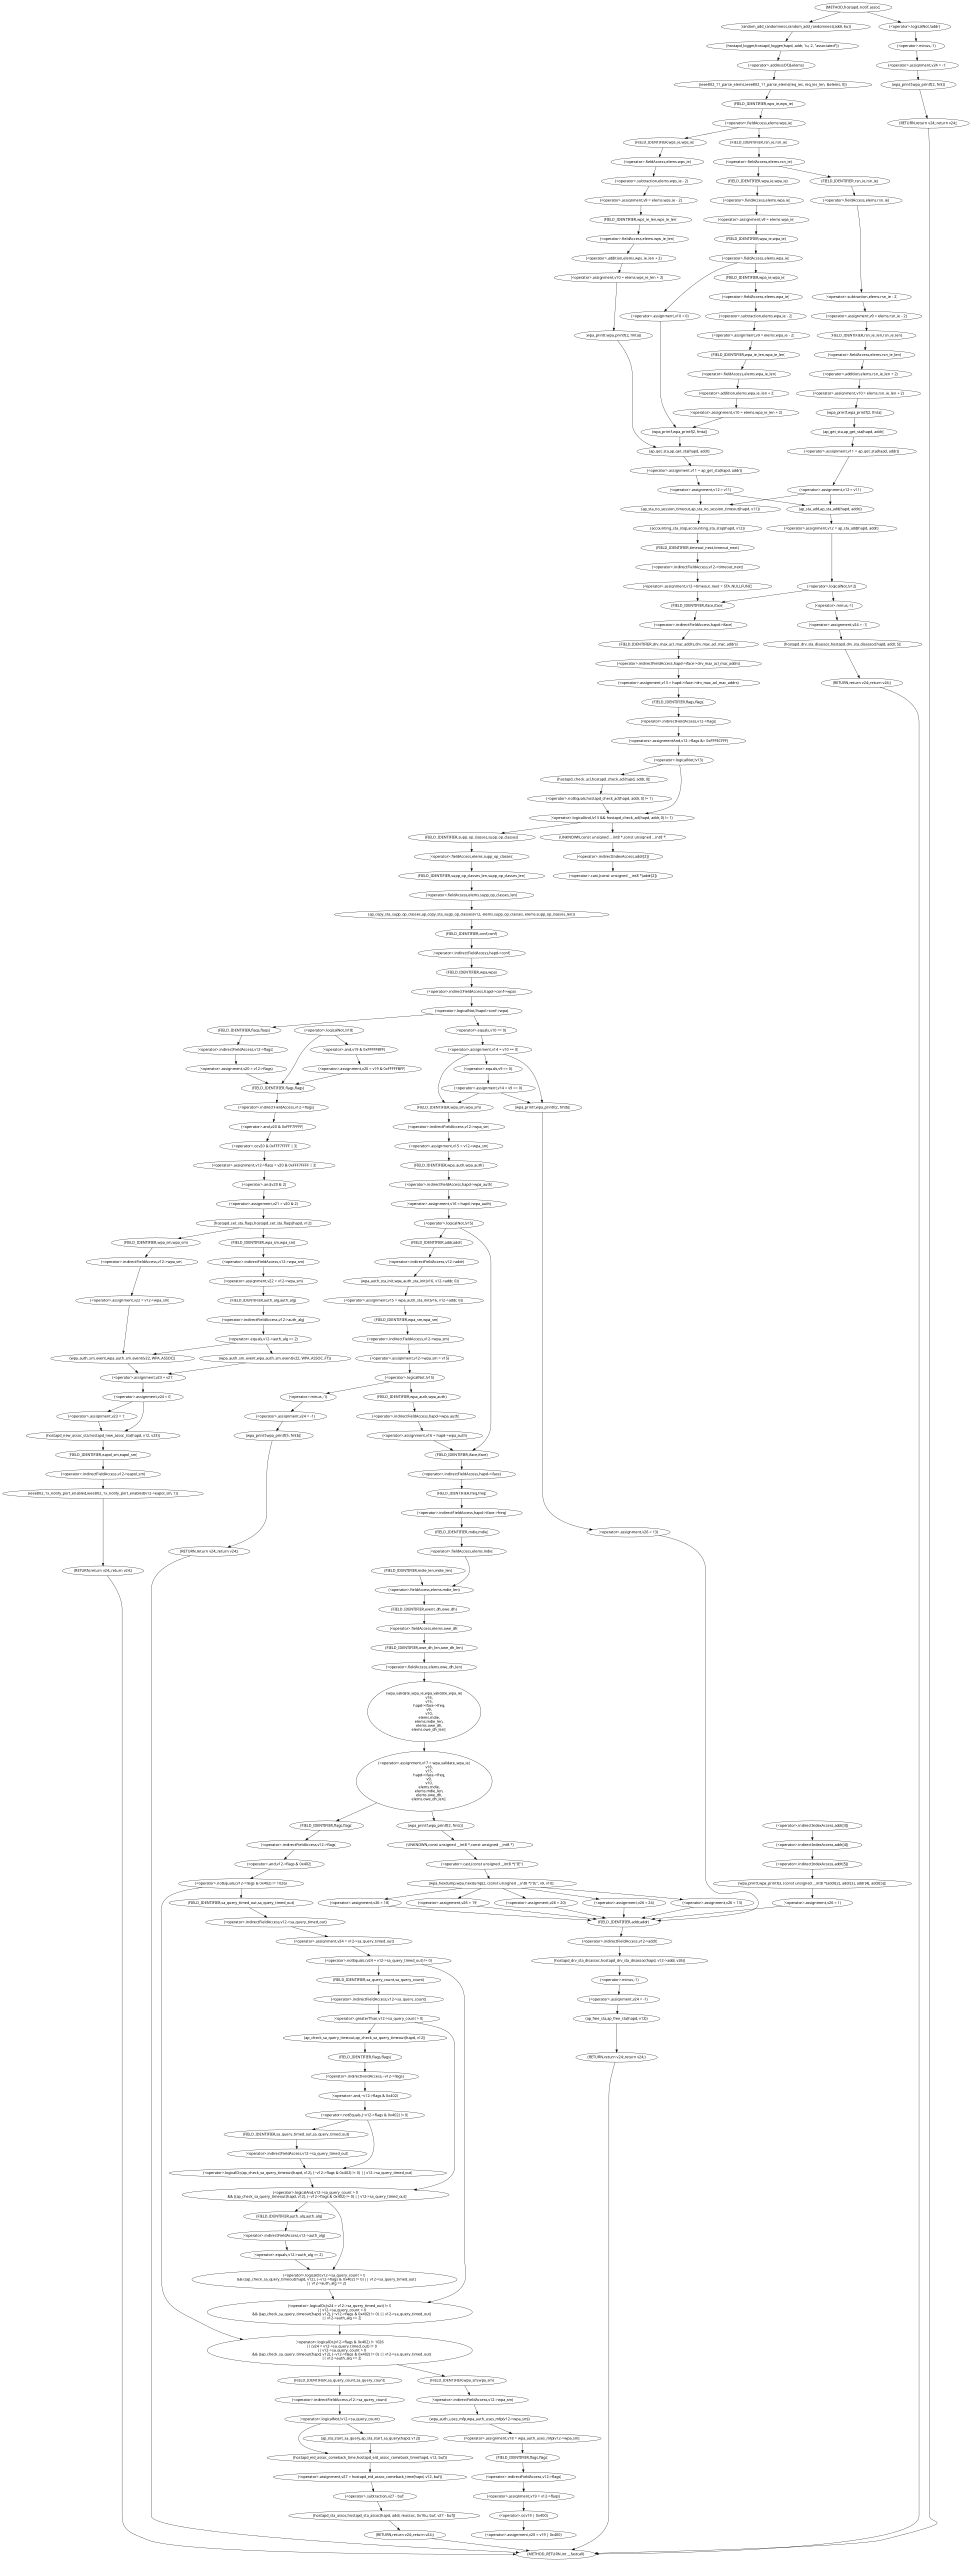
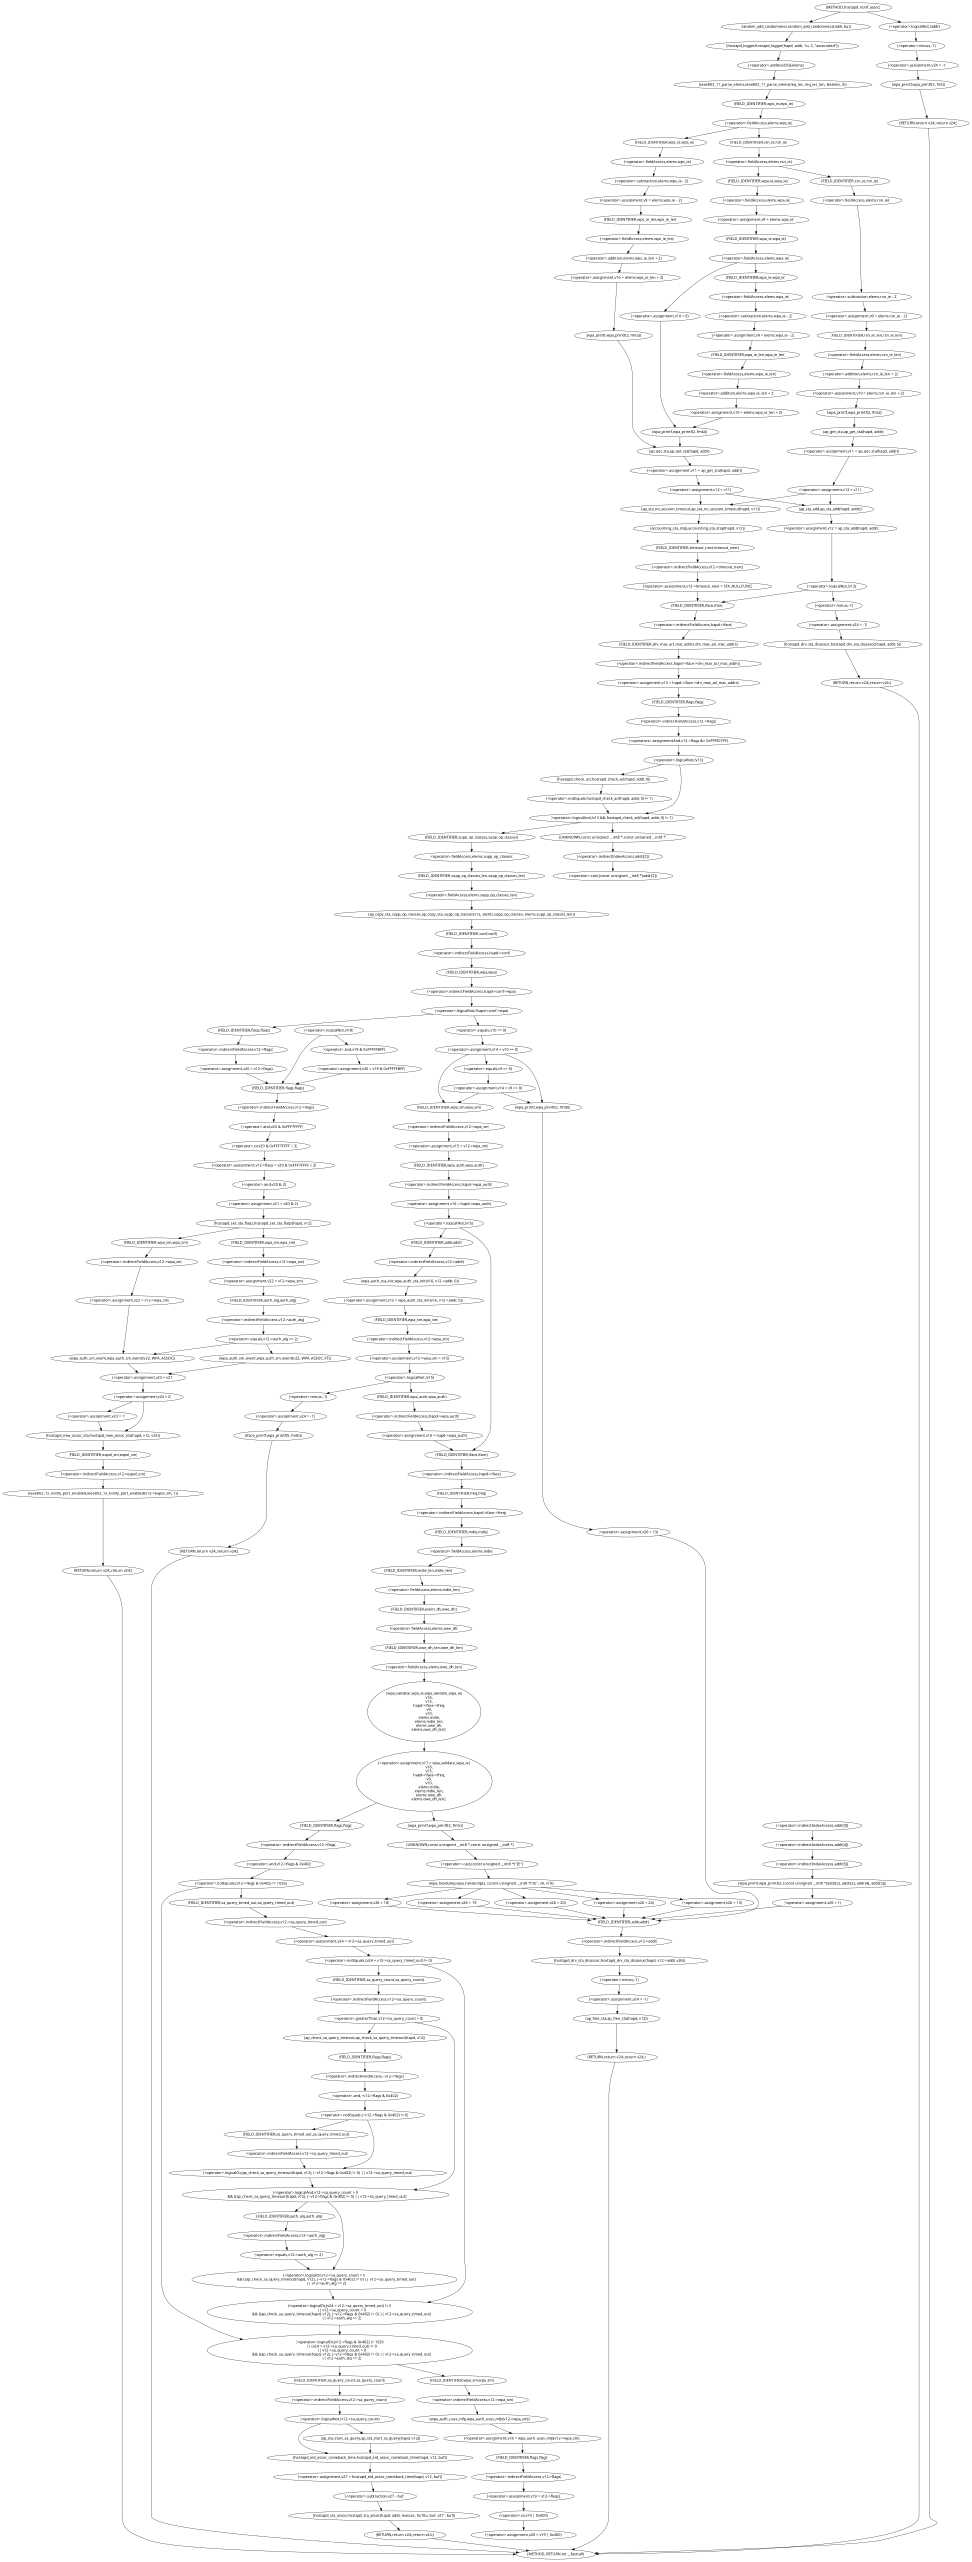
node "(wpa_printf,wpa_printf(5, fmtb))": label "(wpa_printf,wpa_printf(5, fmtb))" -> "(iface_printf,wpa_printf(5, fmtb))"
edge "(<operator>.fieldAccess,elems.mdie)" -> "(<operator>.fieldAccess,elems.mdie_len)": now "(<operator>.fieldAccess,elems.mdie)" -> "(FIELD_IDENTIFIER,mdie_len,mdie_len)"
